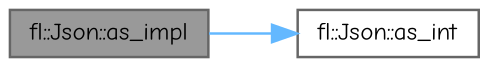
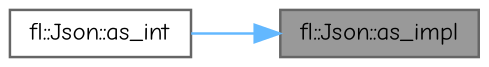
edge "fl::Json::as_impl" -> "fl::Json::as_int": reversed
